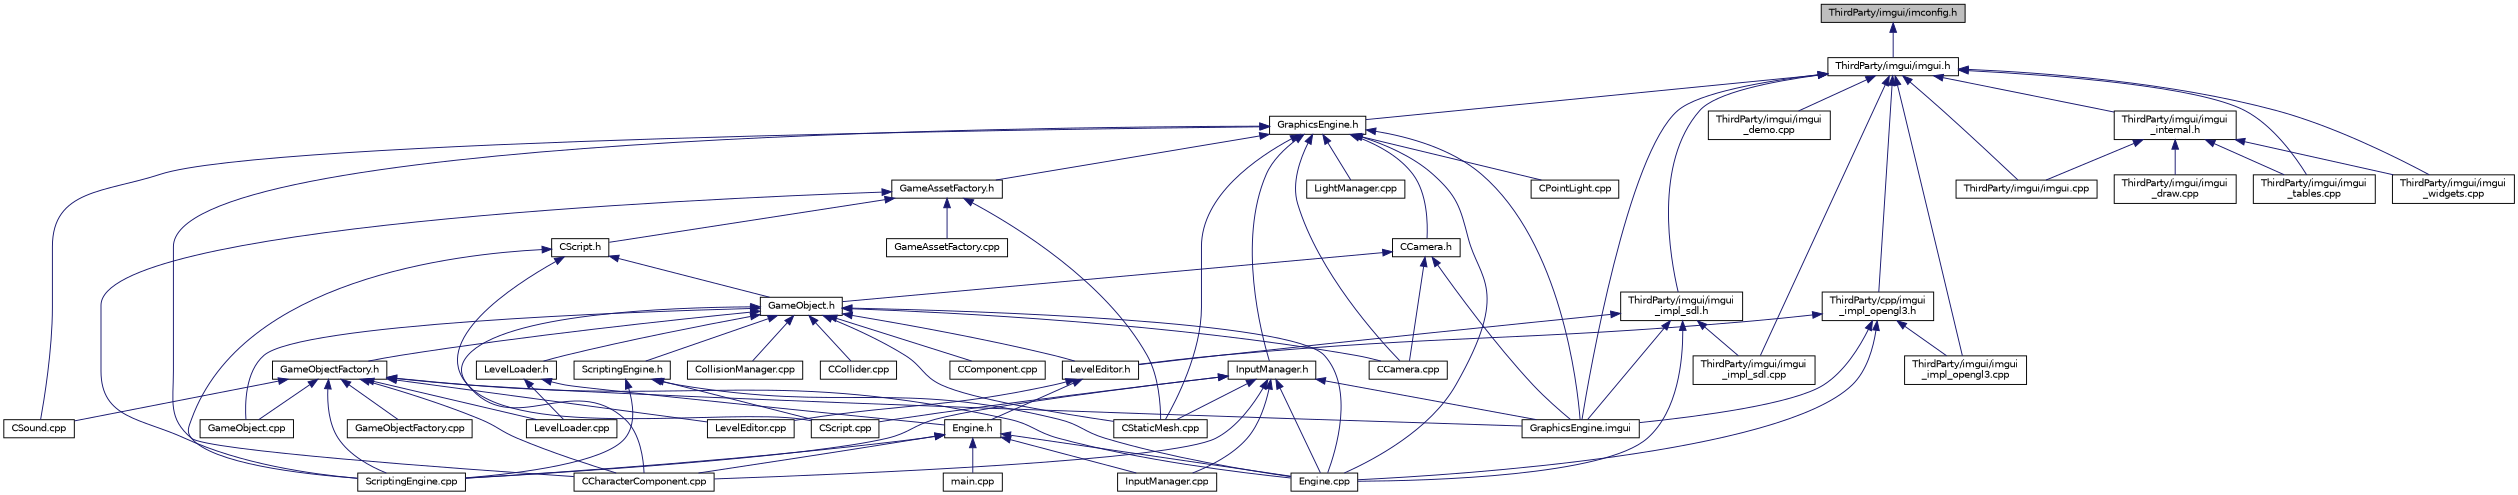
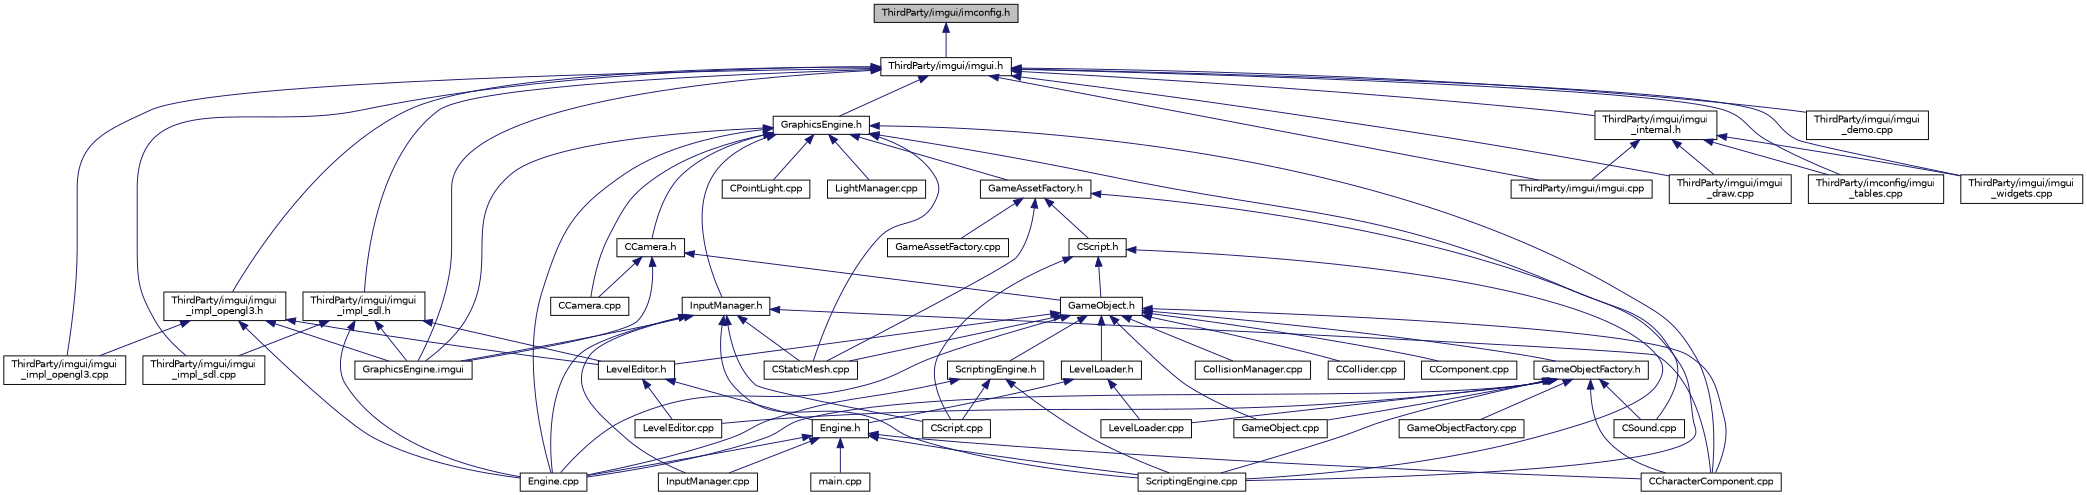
edge "ThirdParty/imgui/imgui _draw.cpp" -> "ThirdParty/imgui/imgui.h": added
node "ThirdParty/imgui/imgui _tables.cpp": label "ThirdParty/imgui/imgui _tables.cpp" -> "ThirdParty/imconfig/imgui _tables.cpp"
node "ThirdParty/cpp/imgui _impl_opengl3.h": label "ThirdParty/cpp/imgui _impl_opengl3.h" -> "ThirdParty/imgui/imgui _impl_opengl3.h"
edge "CCamera.cpp" -> "GameObject.h": removed
edge "GraphicsEngine.imgui" -> "GameObjectFactory.h": removed
